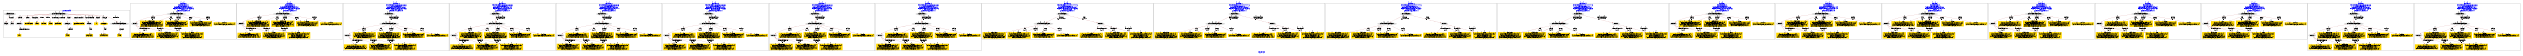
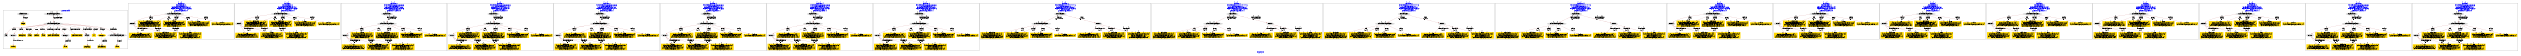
node "EuropeanaAggregation1": added
edge "WebResource1" -> "image": label "classLink" -> "hasType"
node "image": fillcolor lightgray -> gold
node "ProvidedCHO": label "ProvidedCHO" -> "Description"
node "Credit Line": label "Credit Line" -> "Credit Classification"
edge "Place1" -> "Geography": label "label" -> "isRelatedTo"
edge "Concept2" -> "Classification": label "label" -> "prefLabel"
node "Who": label "Who" -> "Number"
